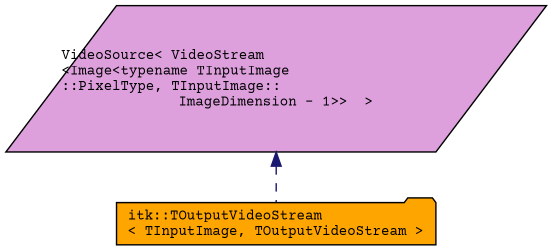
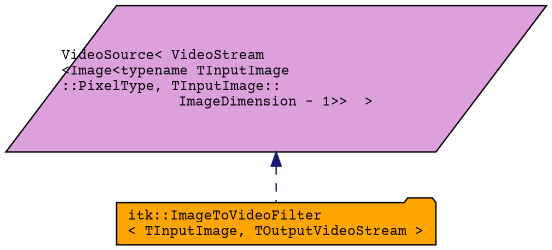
node "itk::TOutputVideoStream < TInputImage, TOutputVideoStream >": label "itk::TOutputVideoStream < TInputImage, TOutputVideoStream >" -> "itk::ImageToVideoFilter < TInputImage, TOutputVideoStream >"
